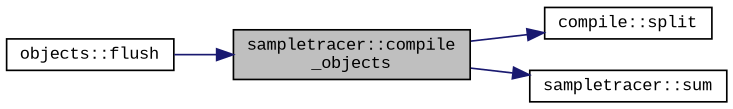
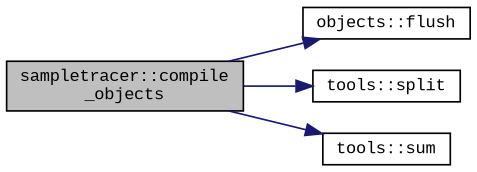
node "compile::split": label "compile::split" -> "tools::split"
edge "objects::flush" -> "sampletracer::compile _objects": reversed
node "sampletracer::sum": label "sampletracer::sum" -> "tools::sum"
